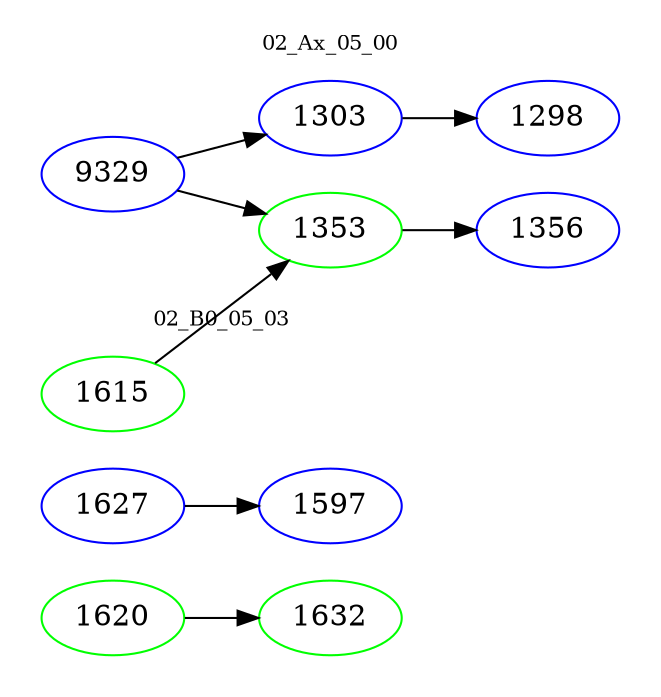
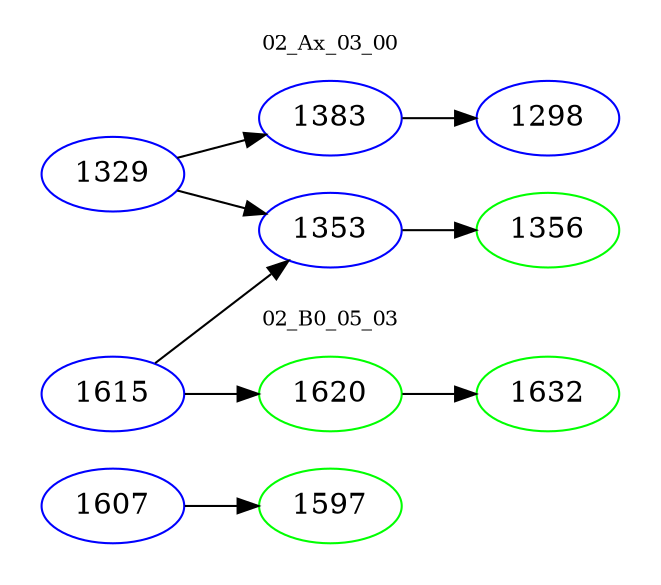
cluster "02_Ax_05_00": label "02_Ax_05_00" -> "02_Ax_03_00"
node "1303": label "1303" -> "1383"
node "9329": label "9329" -> "1329"
node "1353": color green -> blue
node "1356": color blue -> green
node "1615": color green -> blue
edge "1615" -> "1620": added
node "1627": label "1627" -> "1607"
node "1597": color blue -> green
